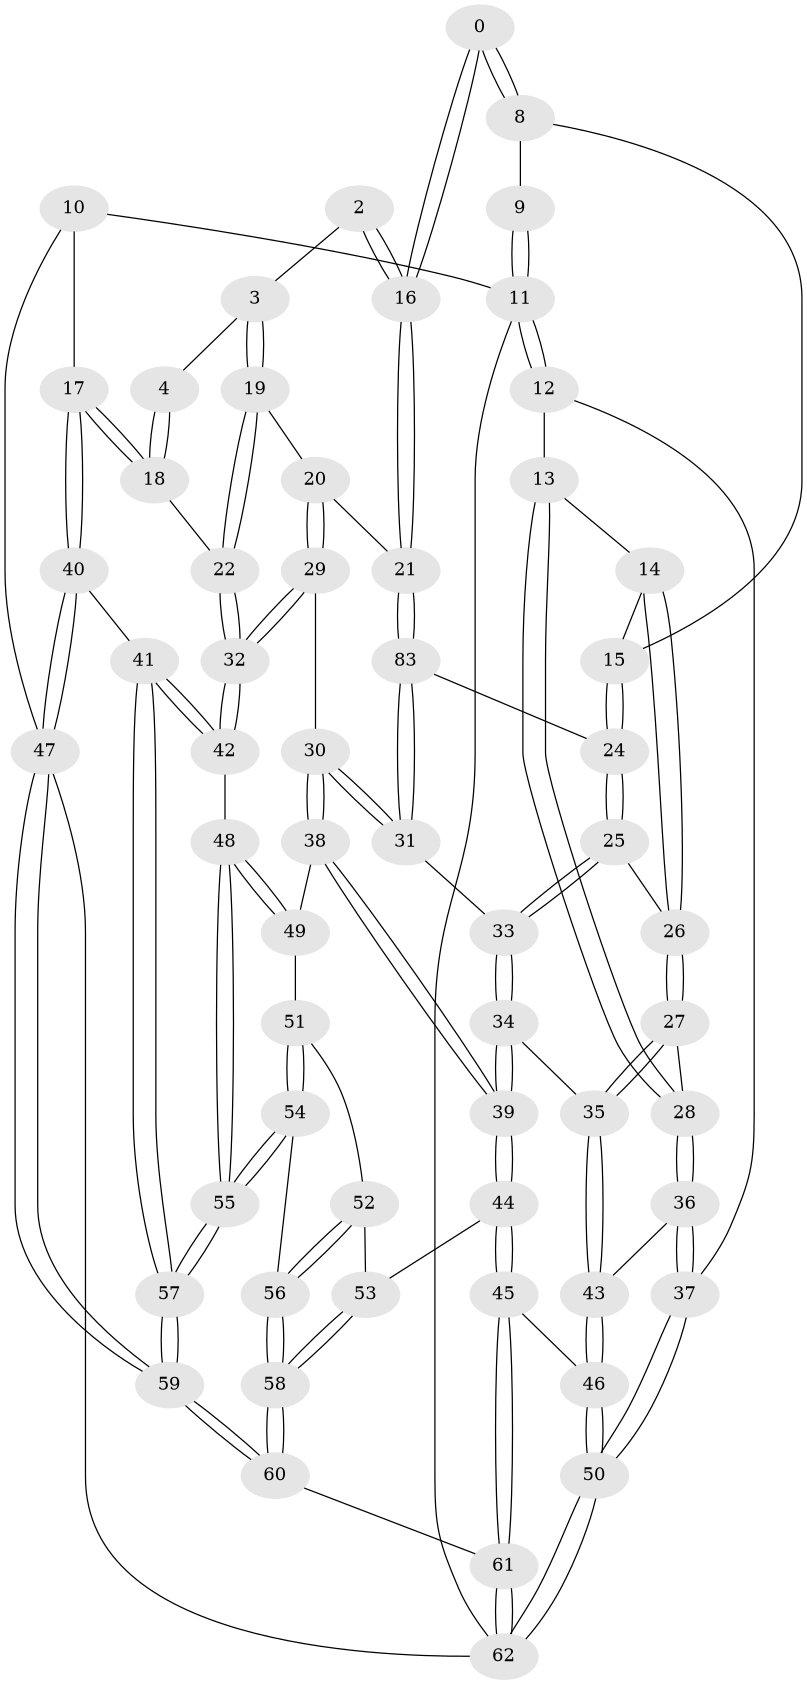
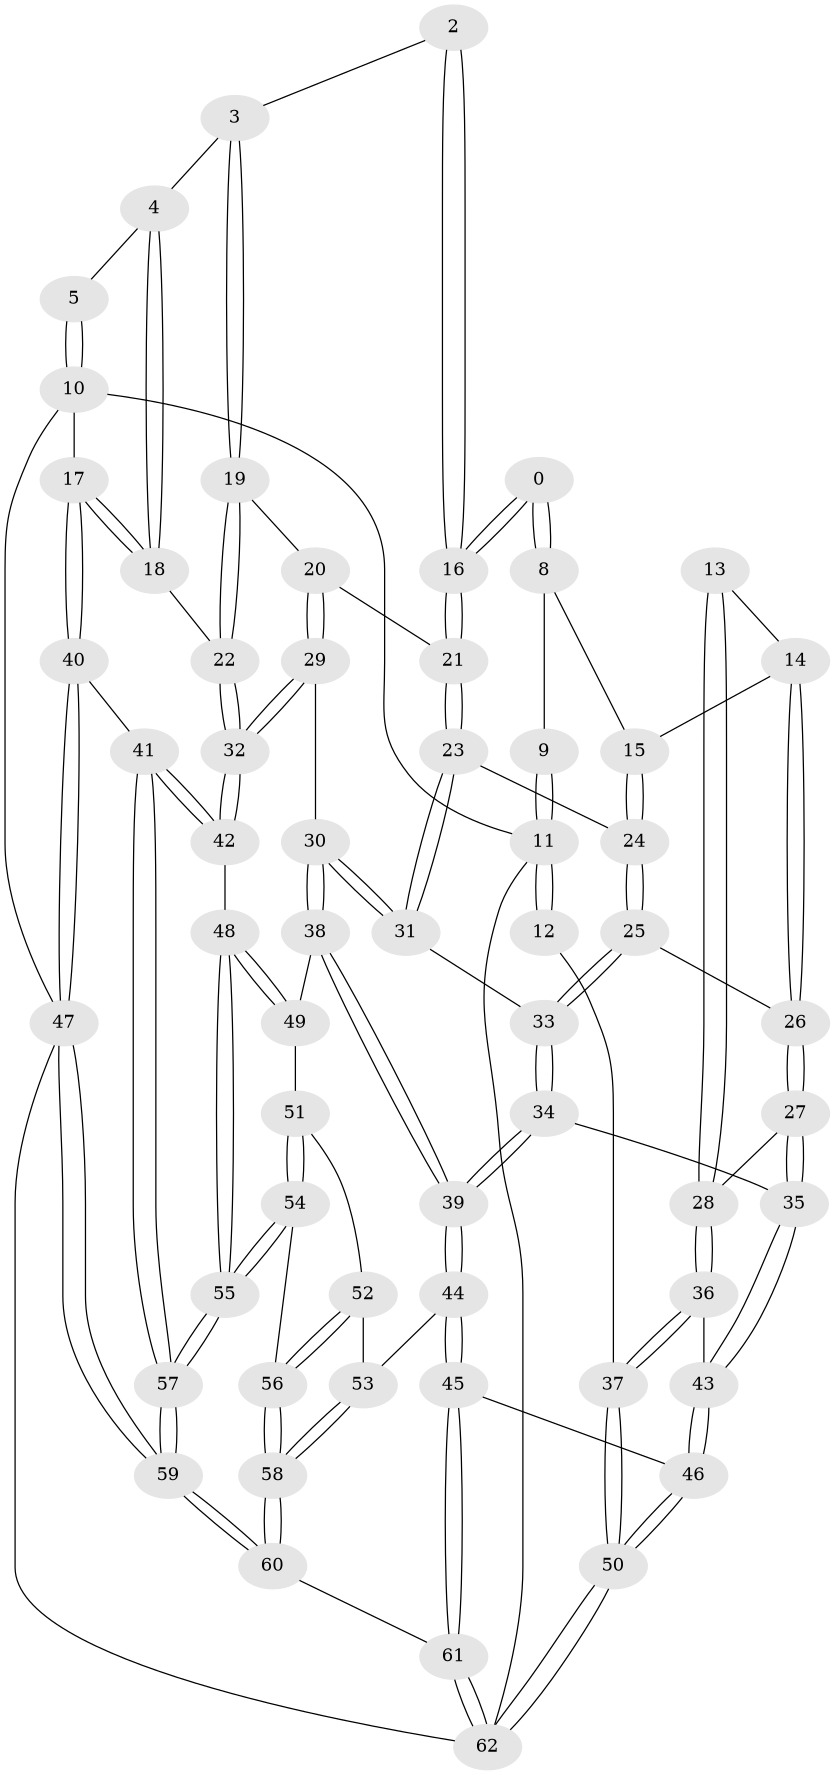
node "5": added
edge "12" -- "13": removed
node "83": label "83" -> "23"
